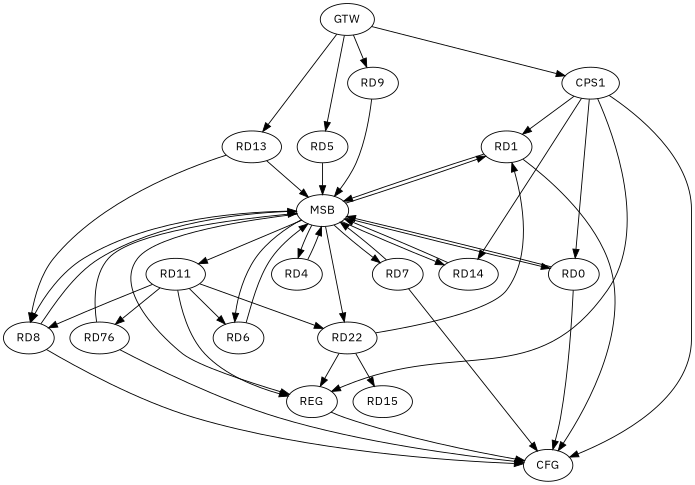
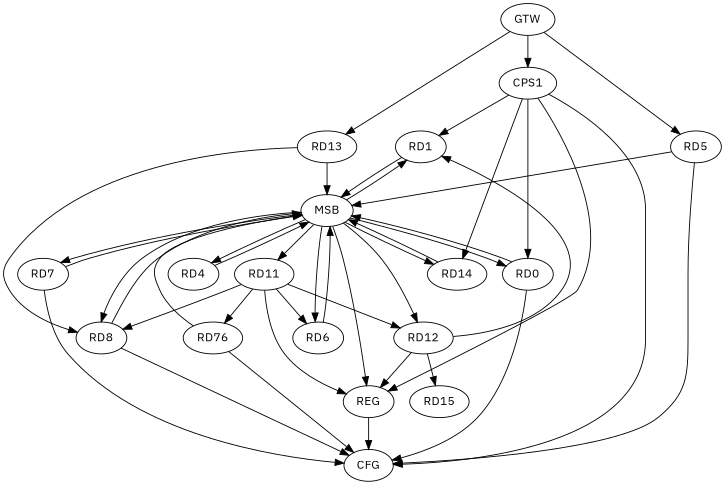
node "RD9": removed
edge "RD1" -> "CFG": now "RD5" -> "CFG"
node "RD22": label "RD22" -> "RD12"
